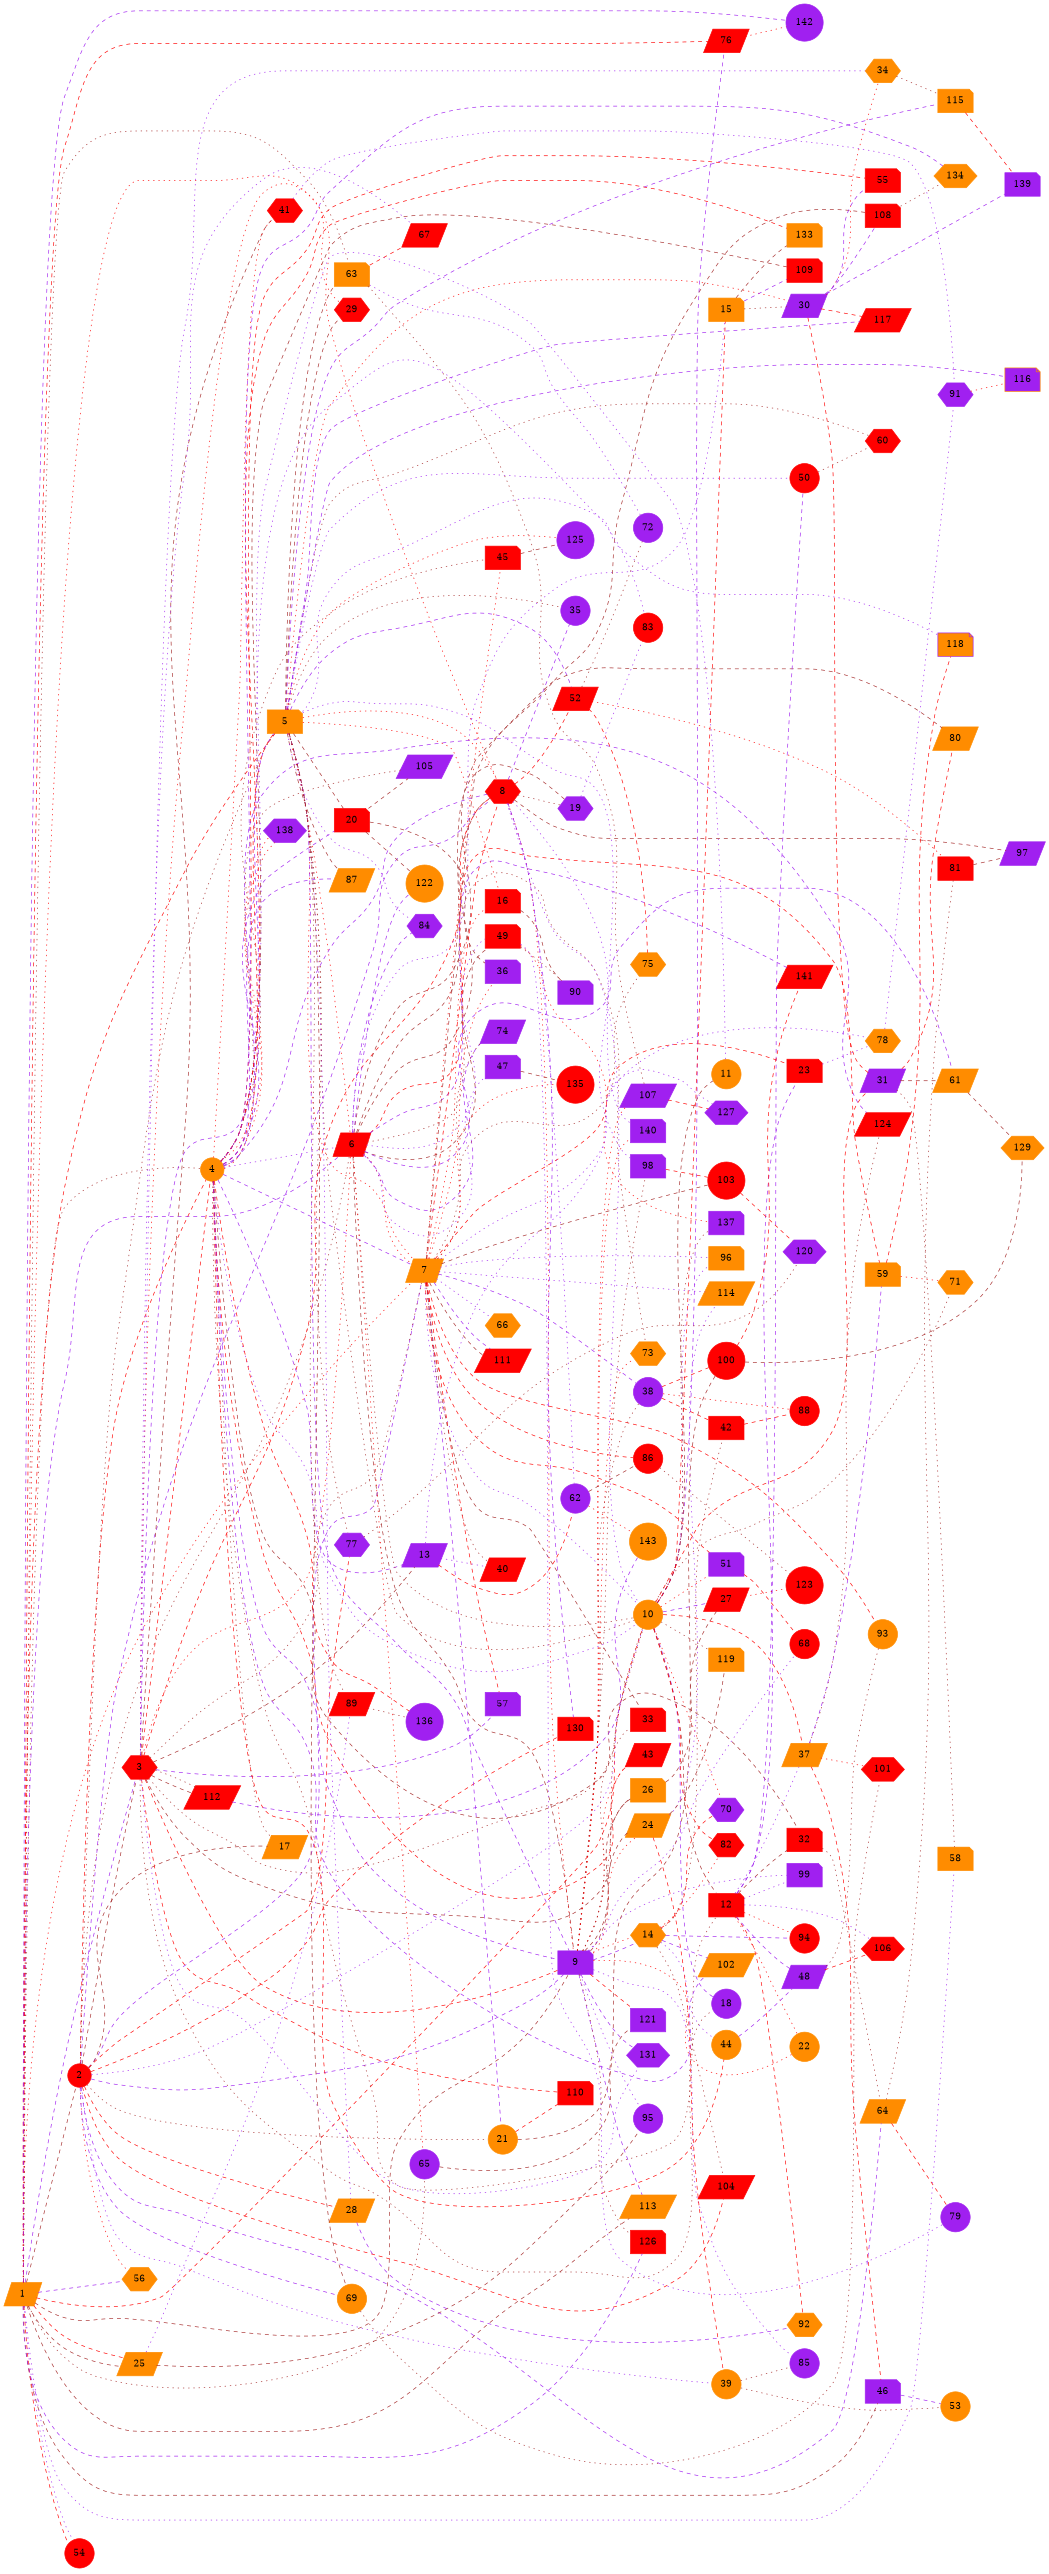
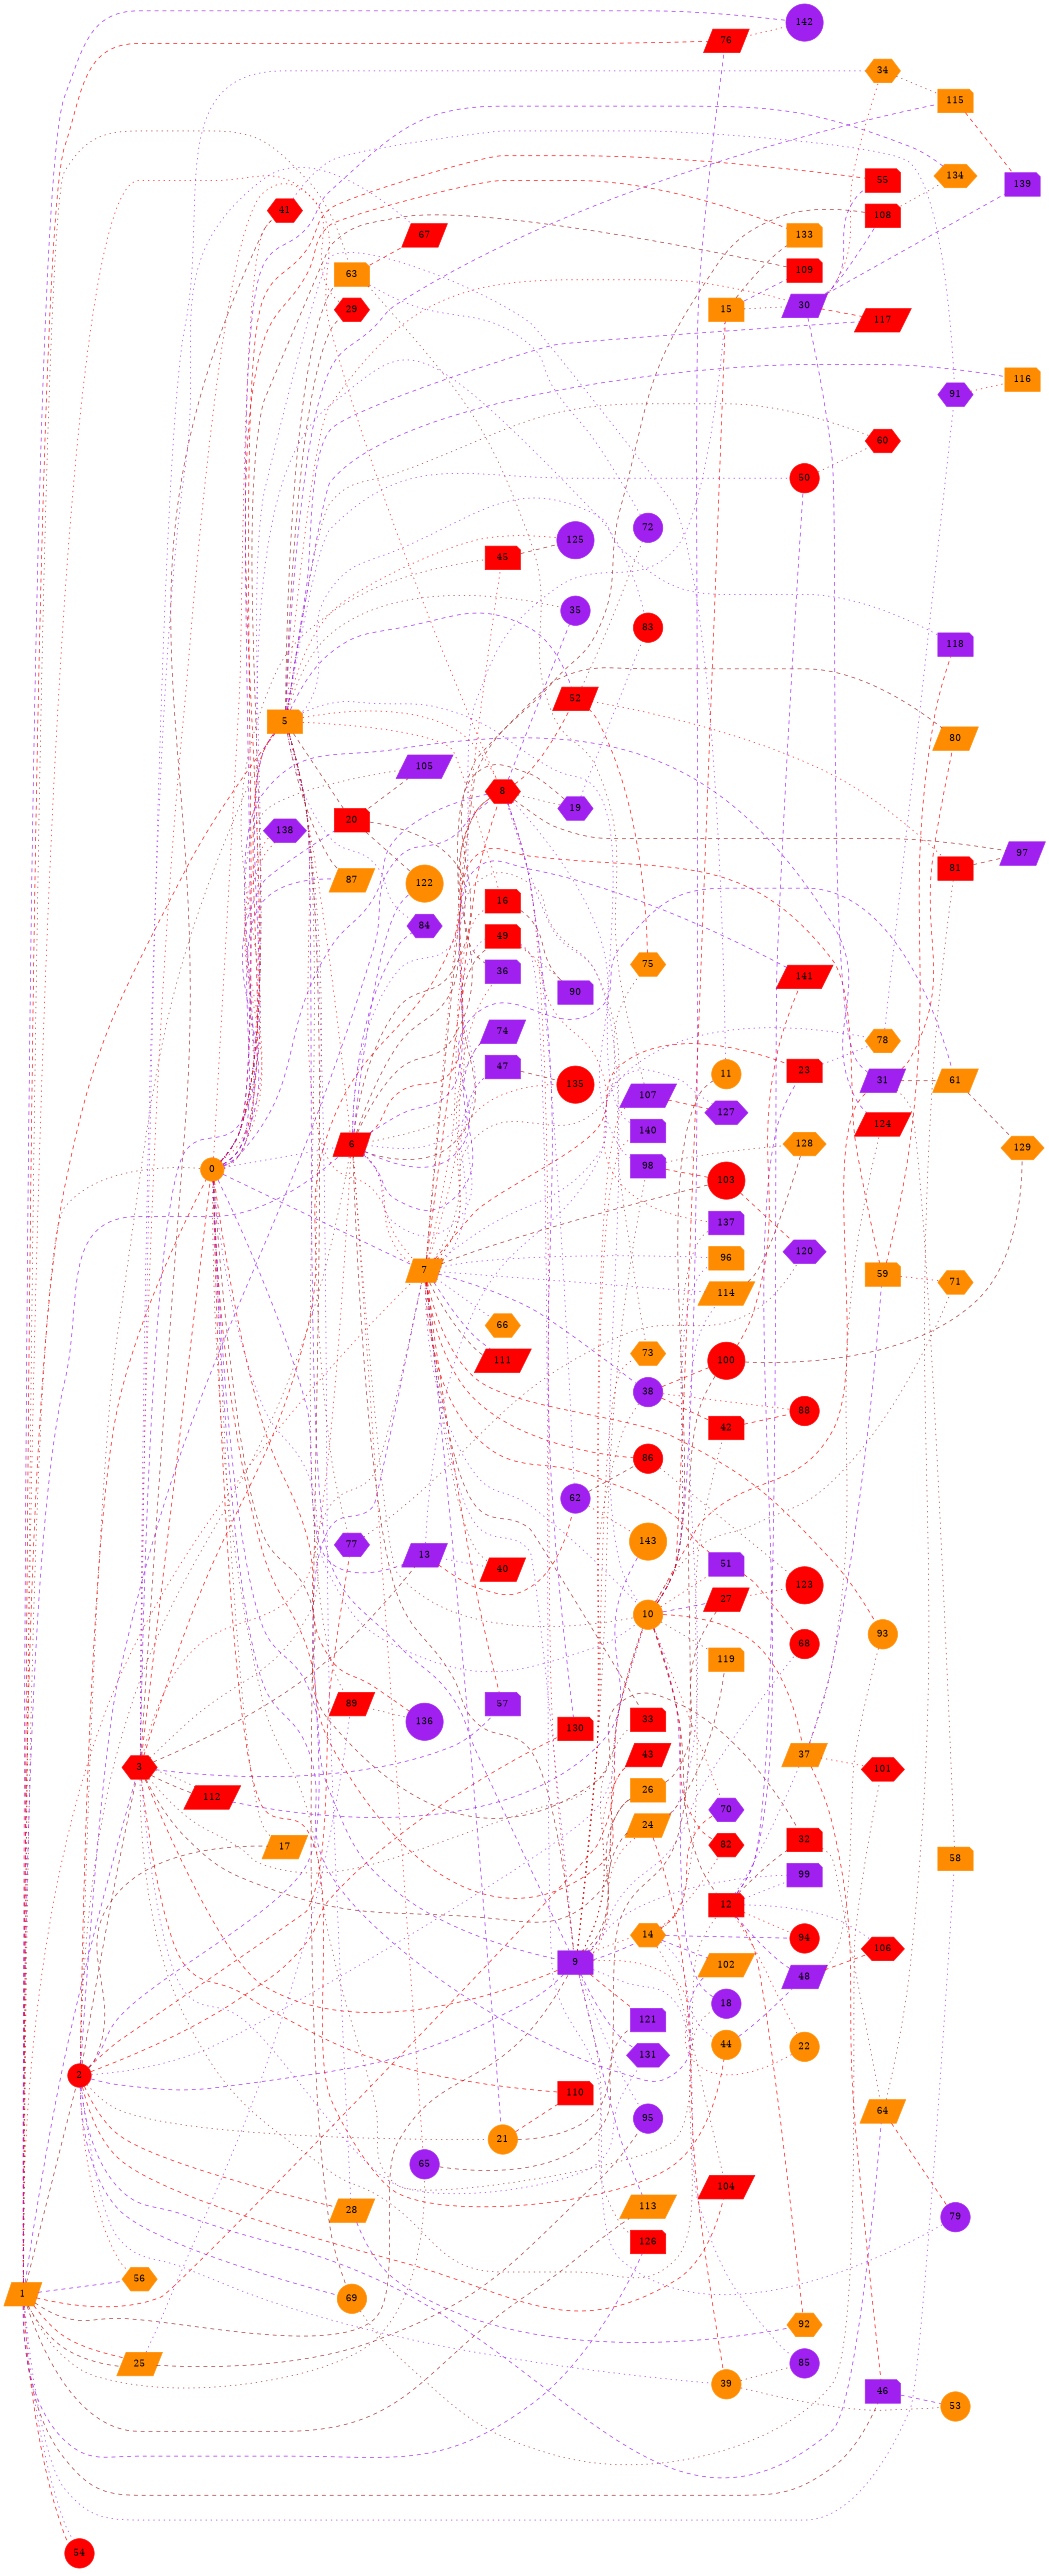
node "116": fillcolor purple -> darkorange
node "118": fillcolor darkorange -> purple
edge "30" -- "31": color red -> purple
node "128": added
node "4": label "4" -> "0"
edge "47" -- "7": added
edge "5" -- "10": removed
edge "7" -- "9": added
